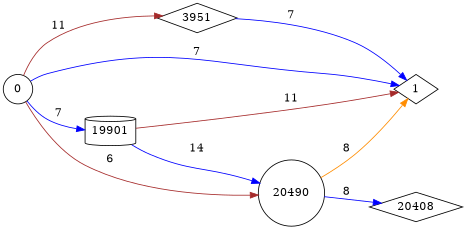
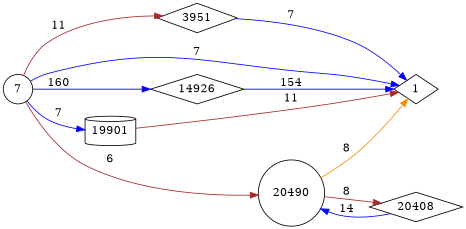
node "0": label "0" -> "7"
node "14926": added
edge "19901" -> "20490": now "20408" -> "20490"
edge "20490" -> "20408": color blue -> brown
